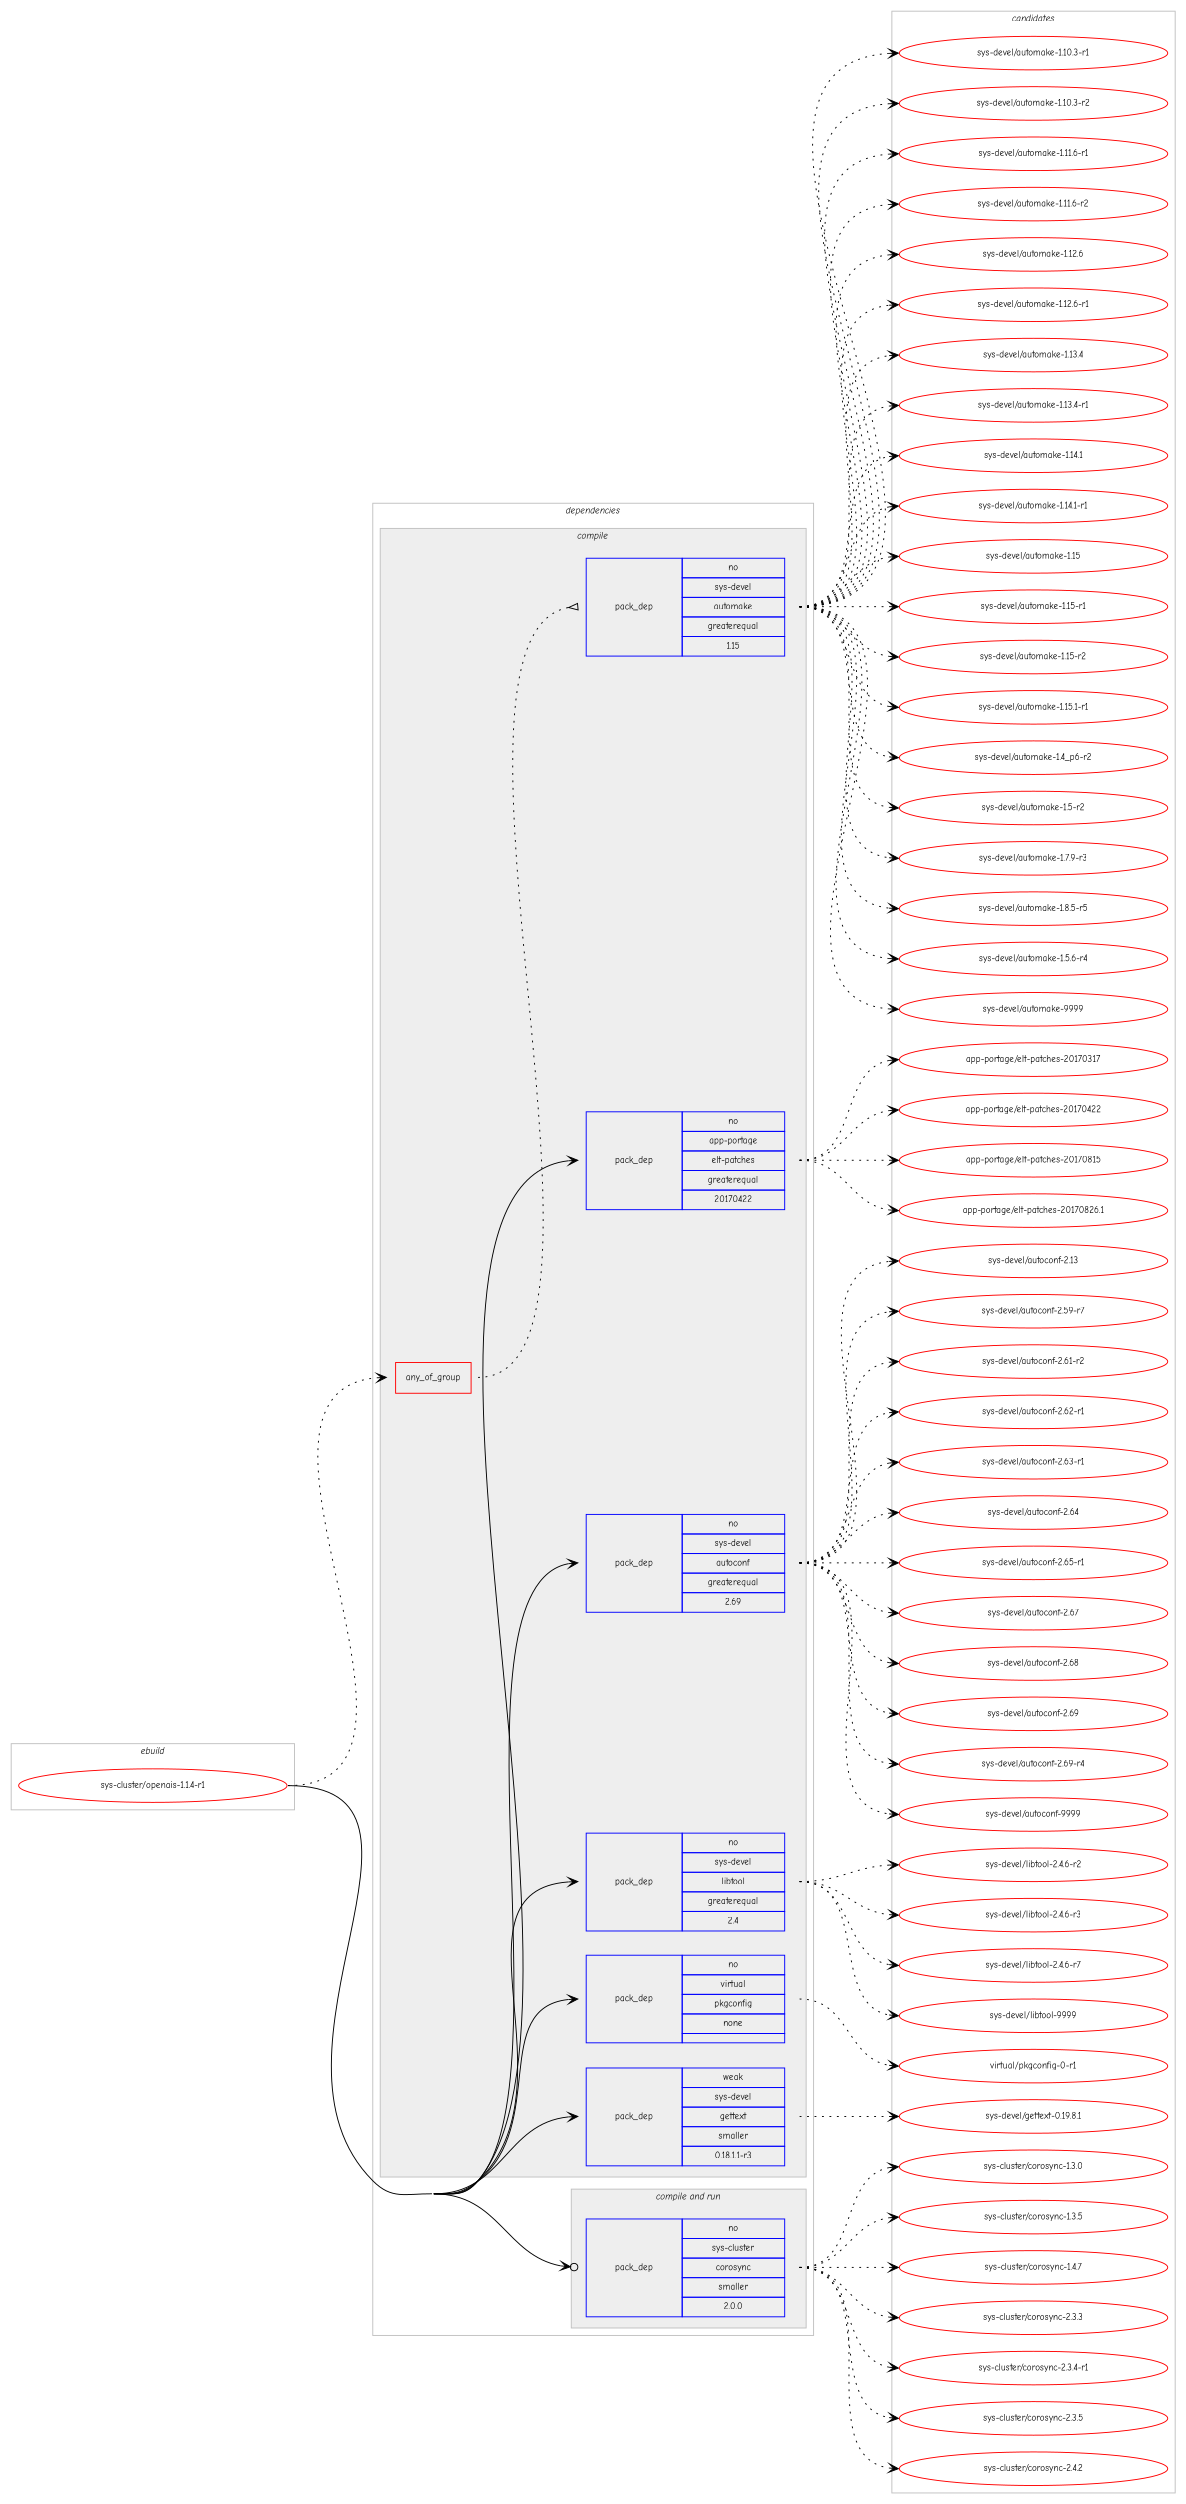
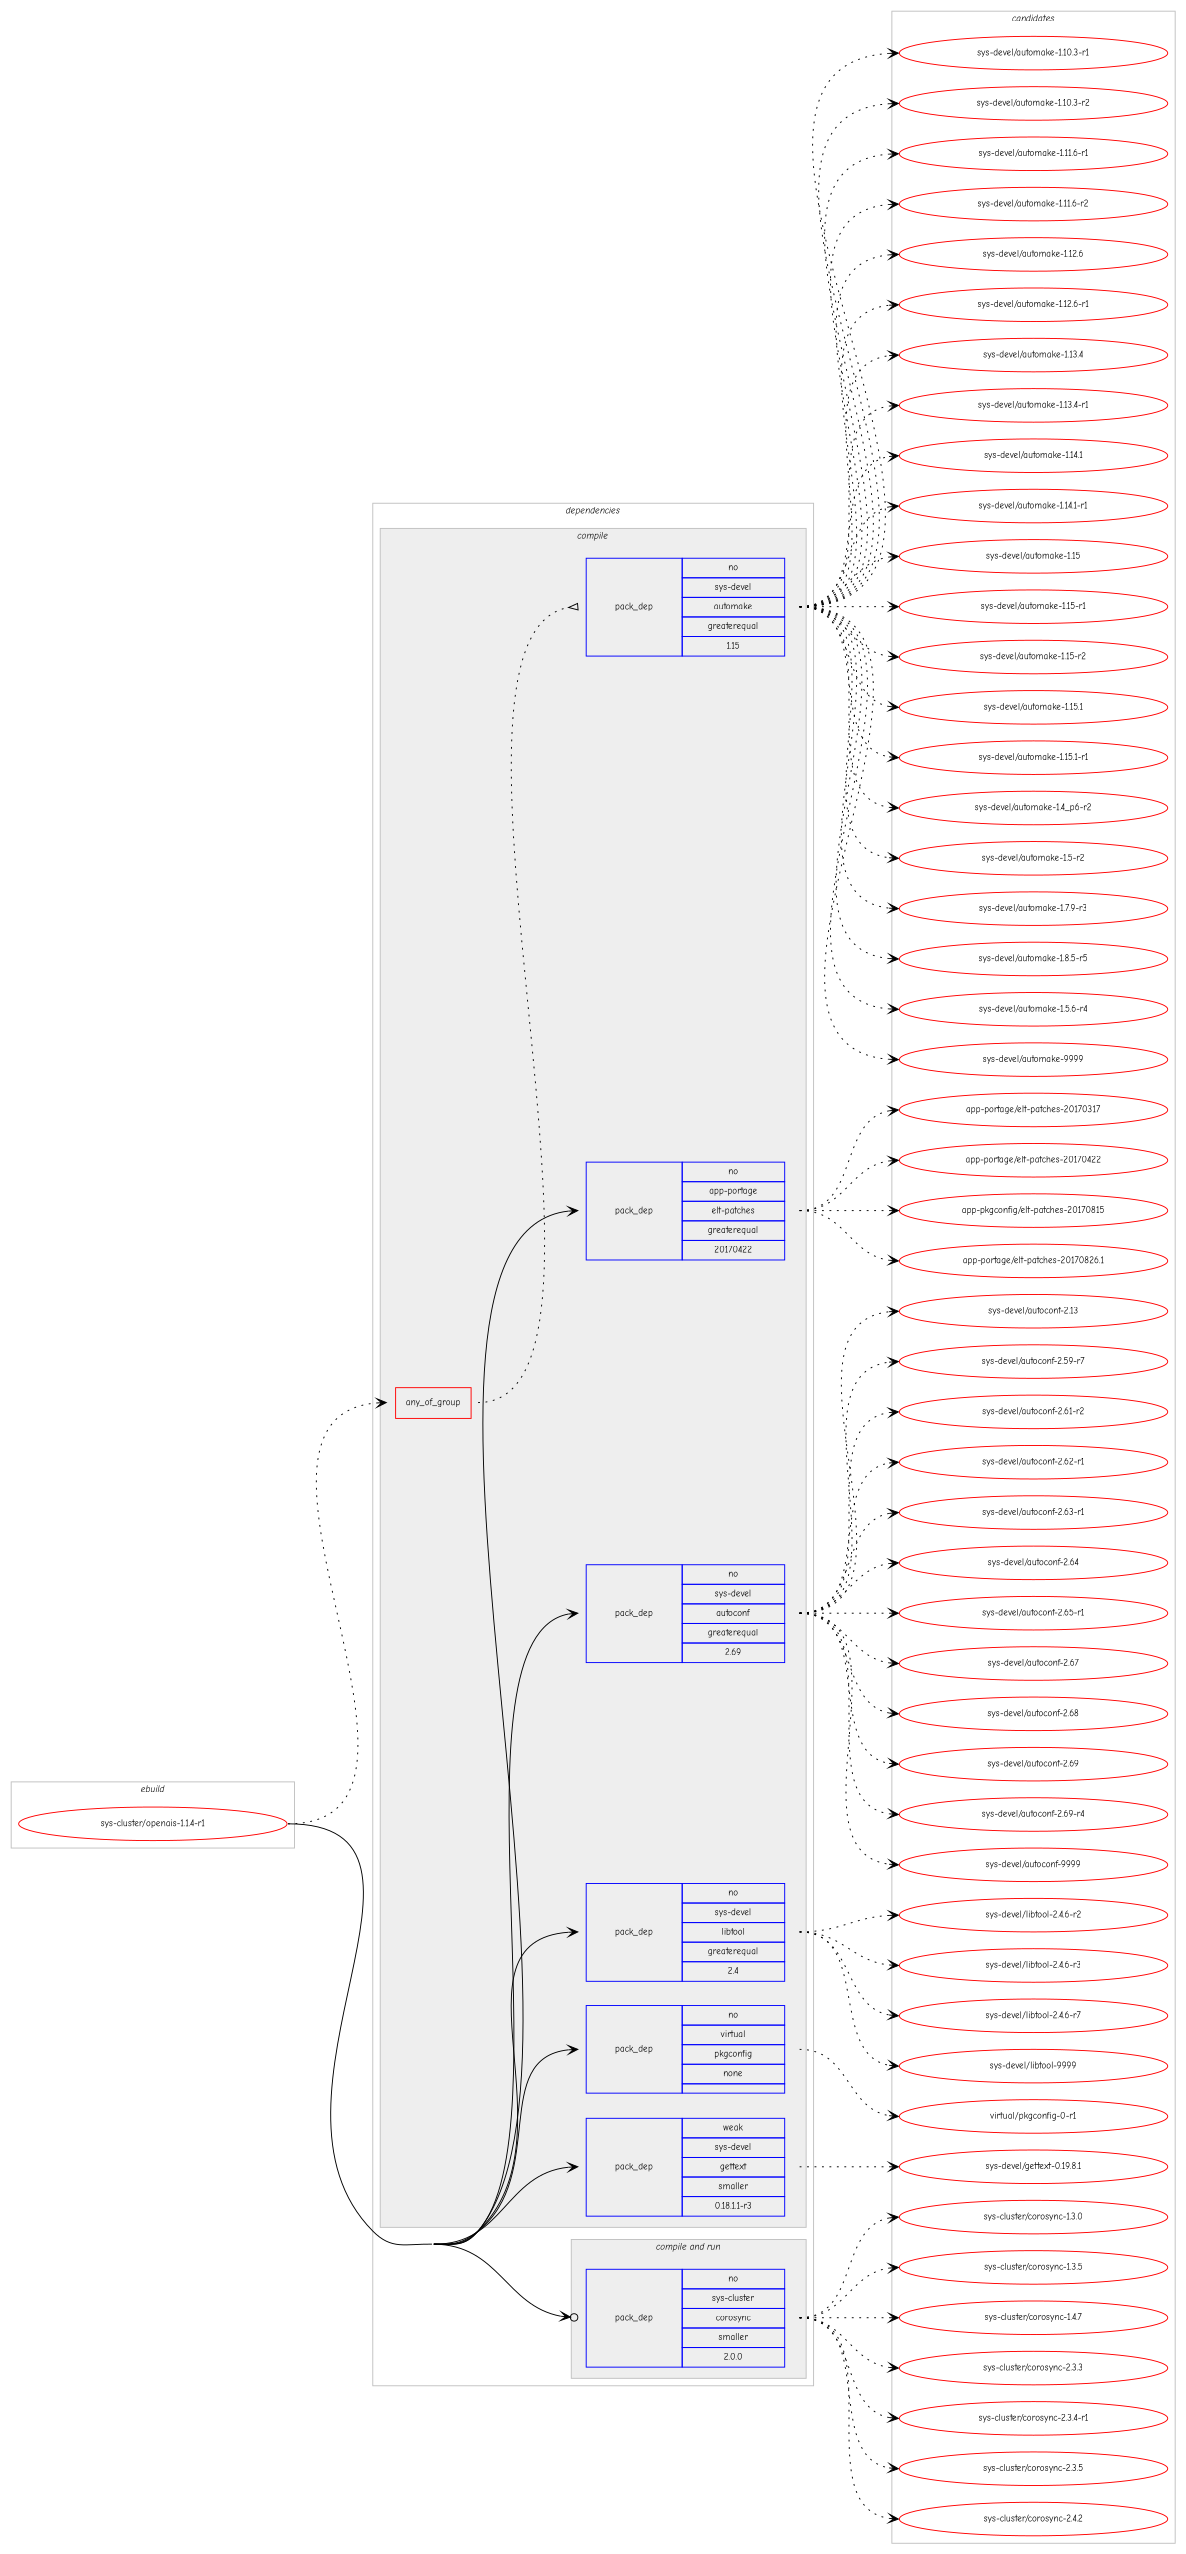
node "sys-devel/automake-1.15.1": added
node "app-portage/elt-patches-20170815": label "app-portage/elt-patches-20170815" -> "app-pkgconfig/elt-patches-20170815"
